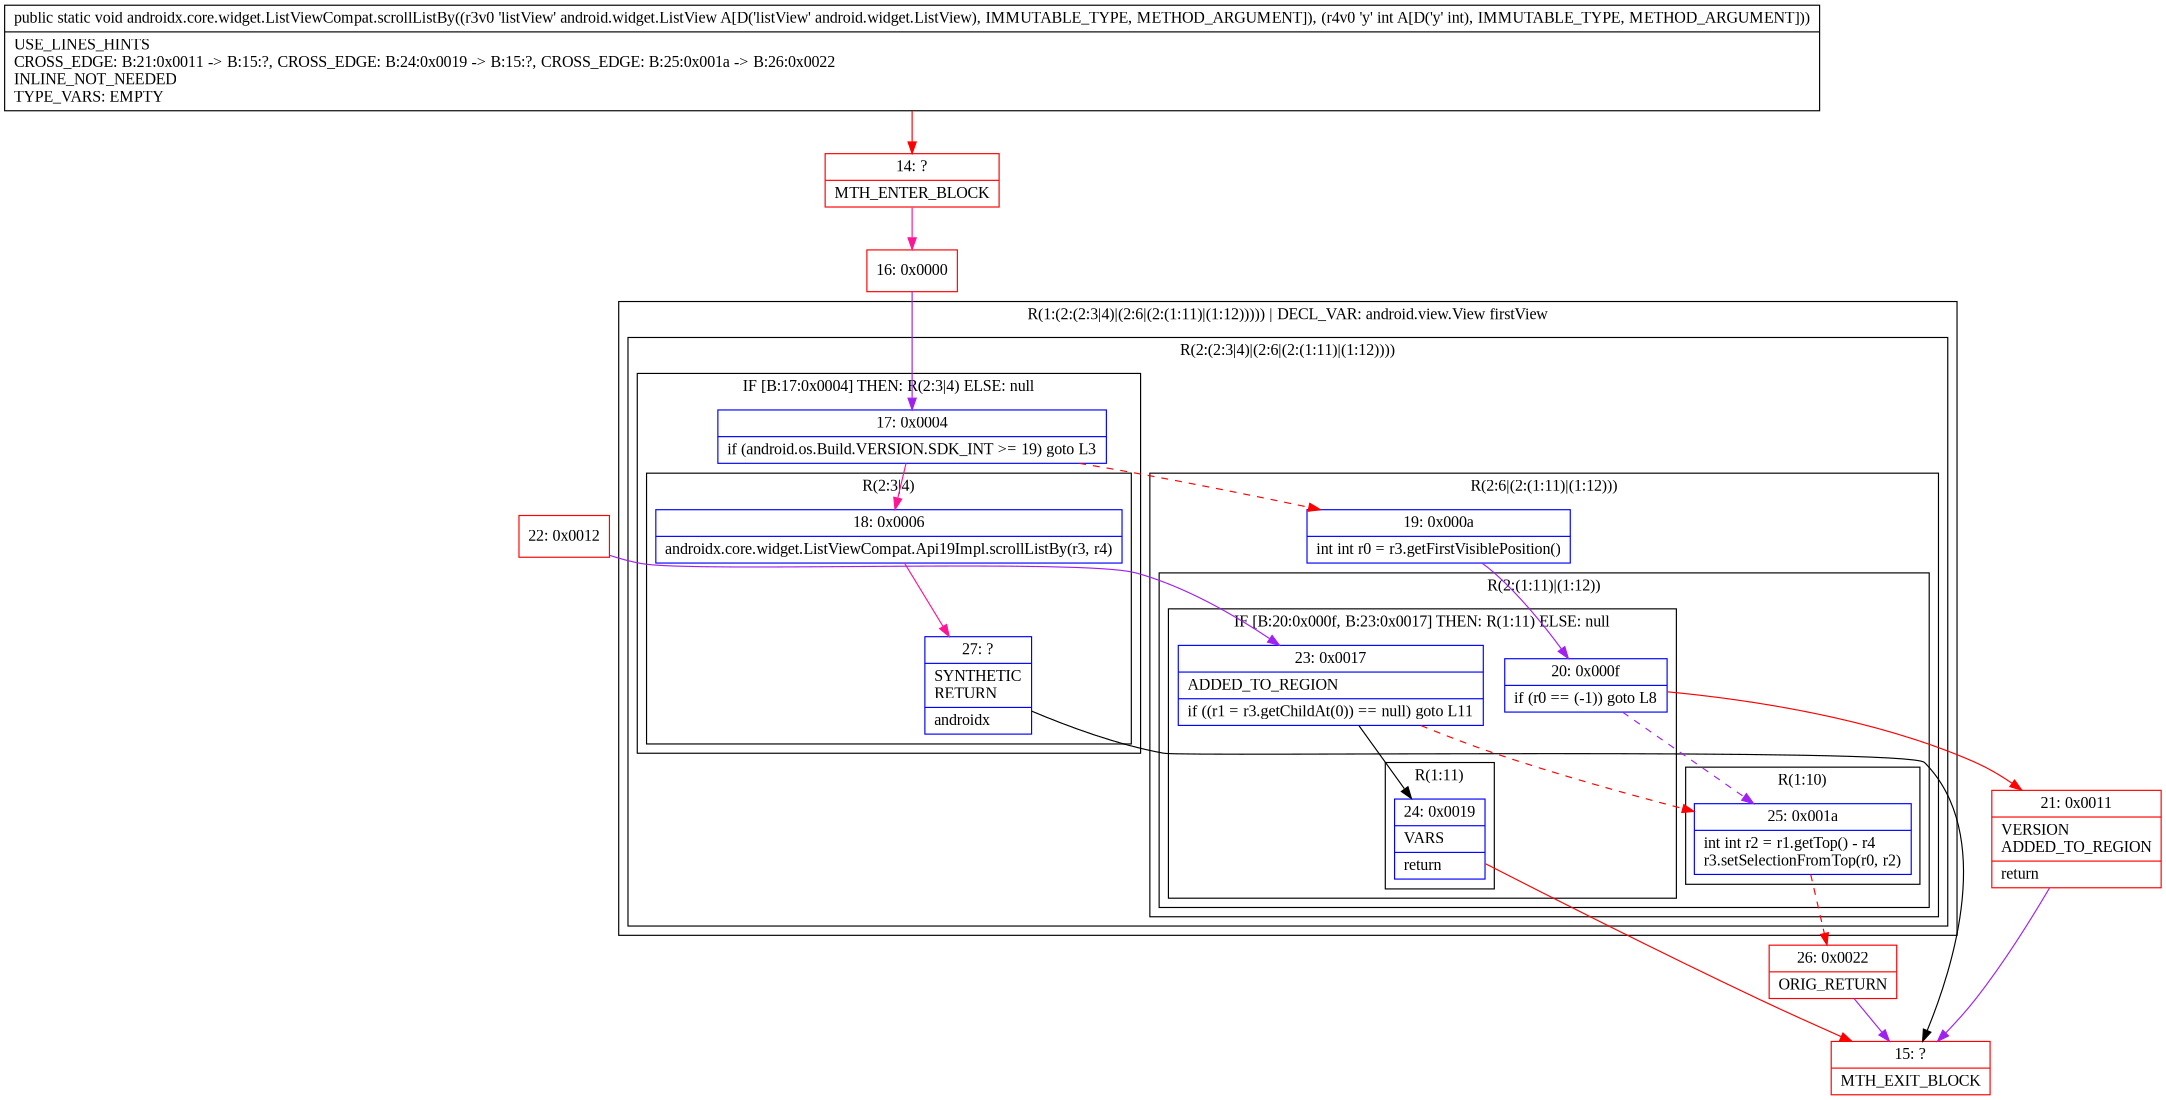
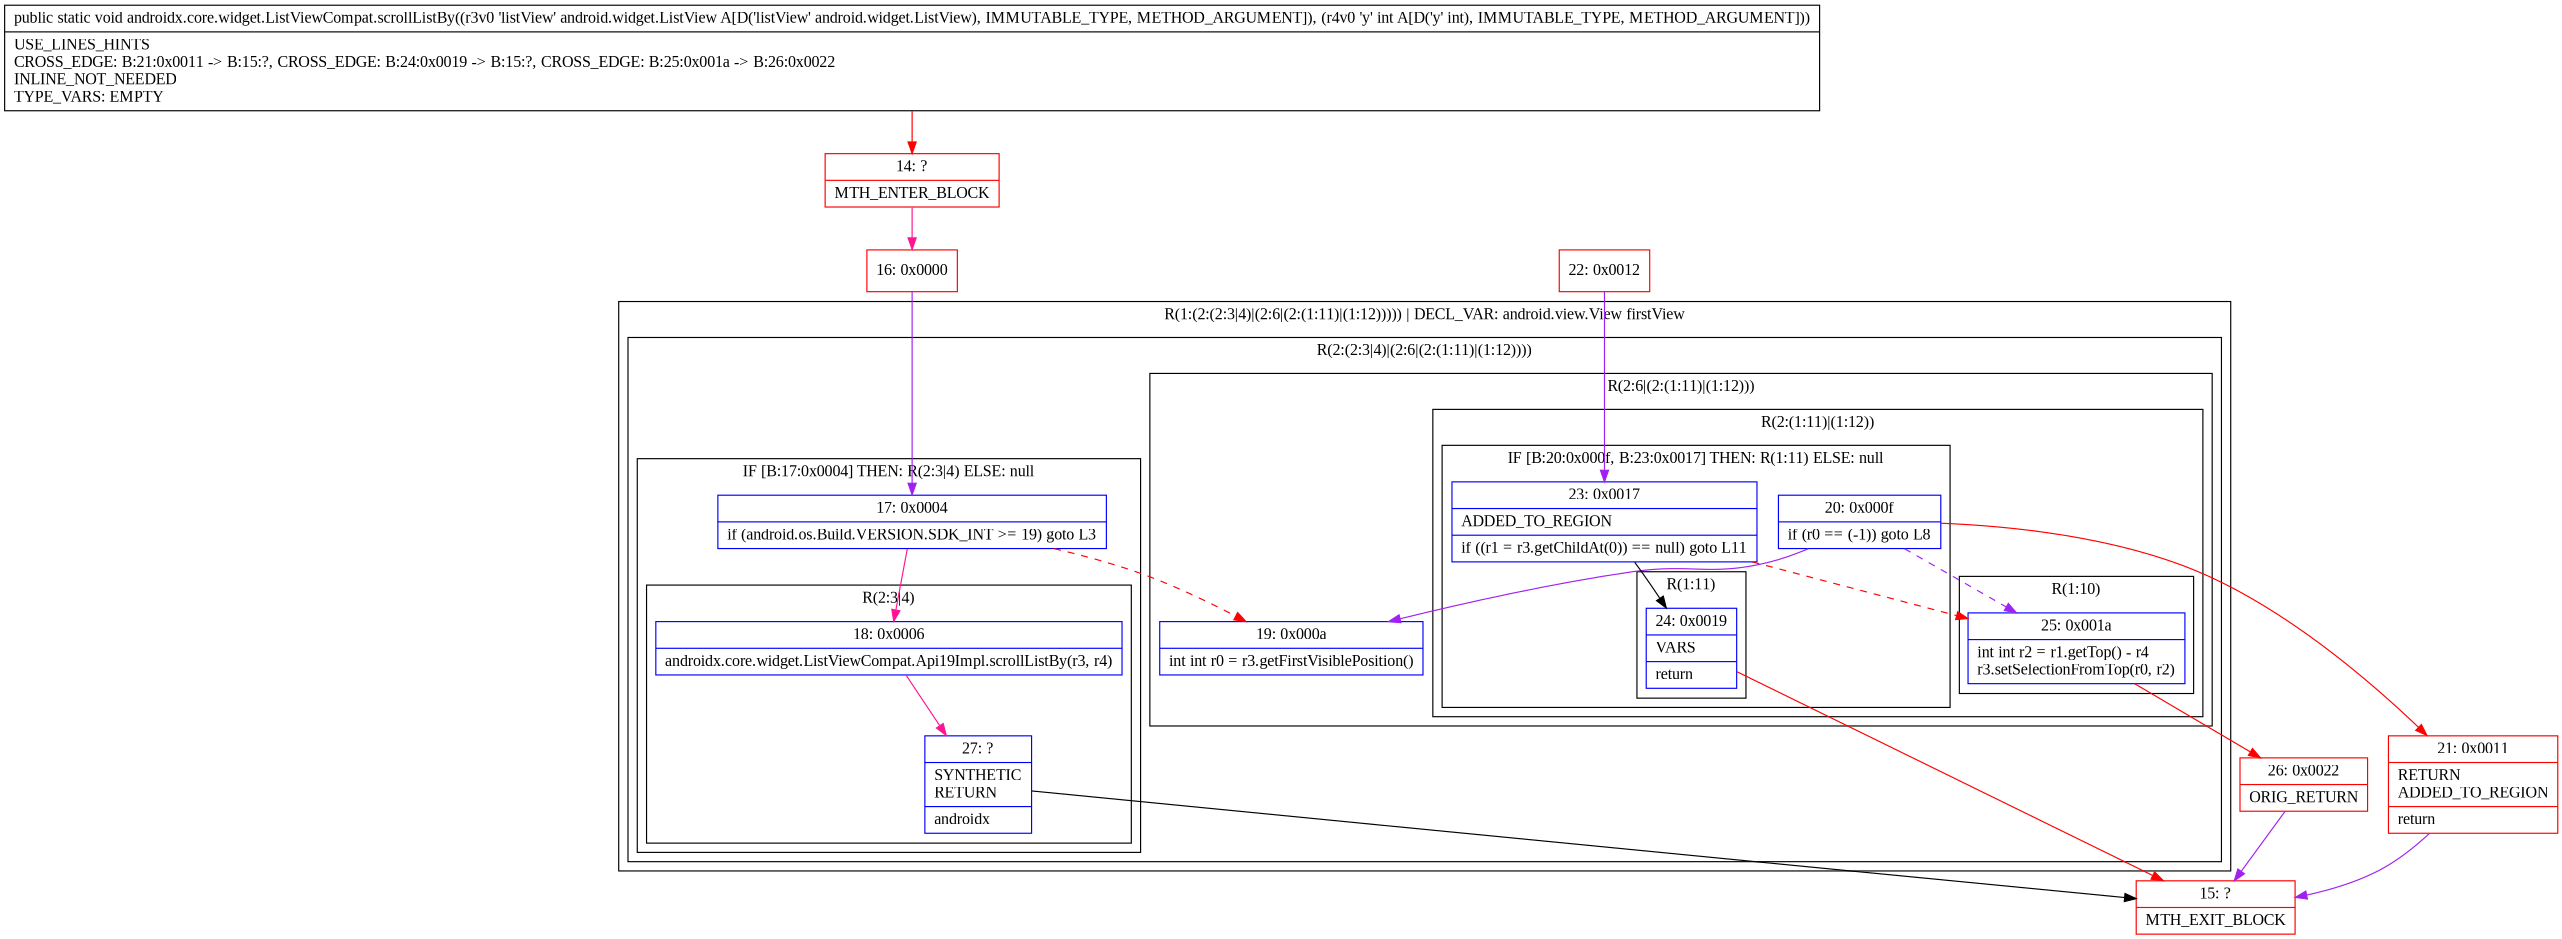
edge "19: 0x000a" -> "20: 0x000f": reversed
node "21: 0x0011": text "VERSION" -> "RETURN"
edge "25: 0x001a" -> "26: 0x0022": style dashed -> solid
